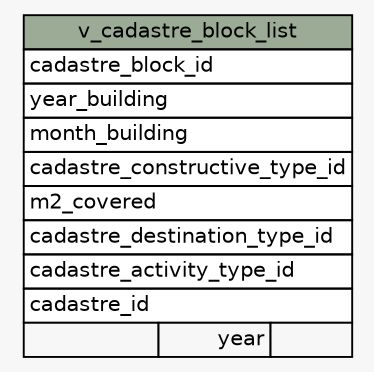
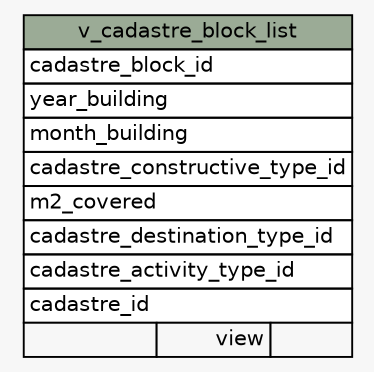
node "v_cadastre_block_list": text "year" -> "view"
